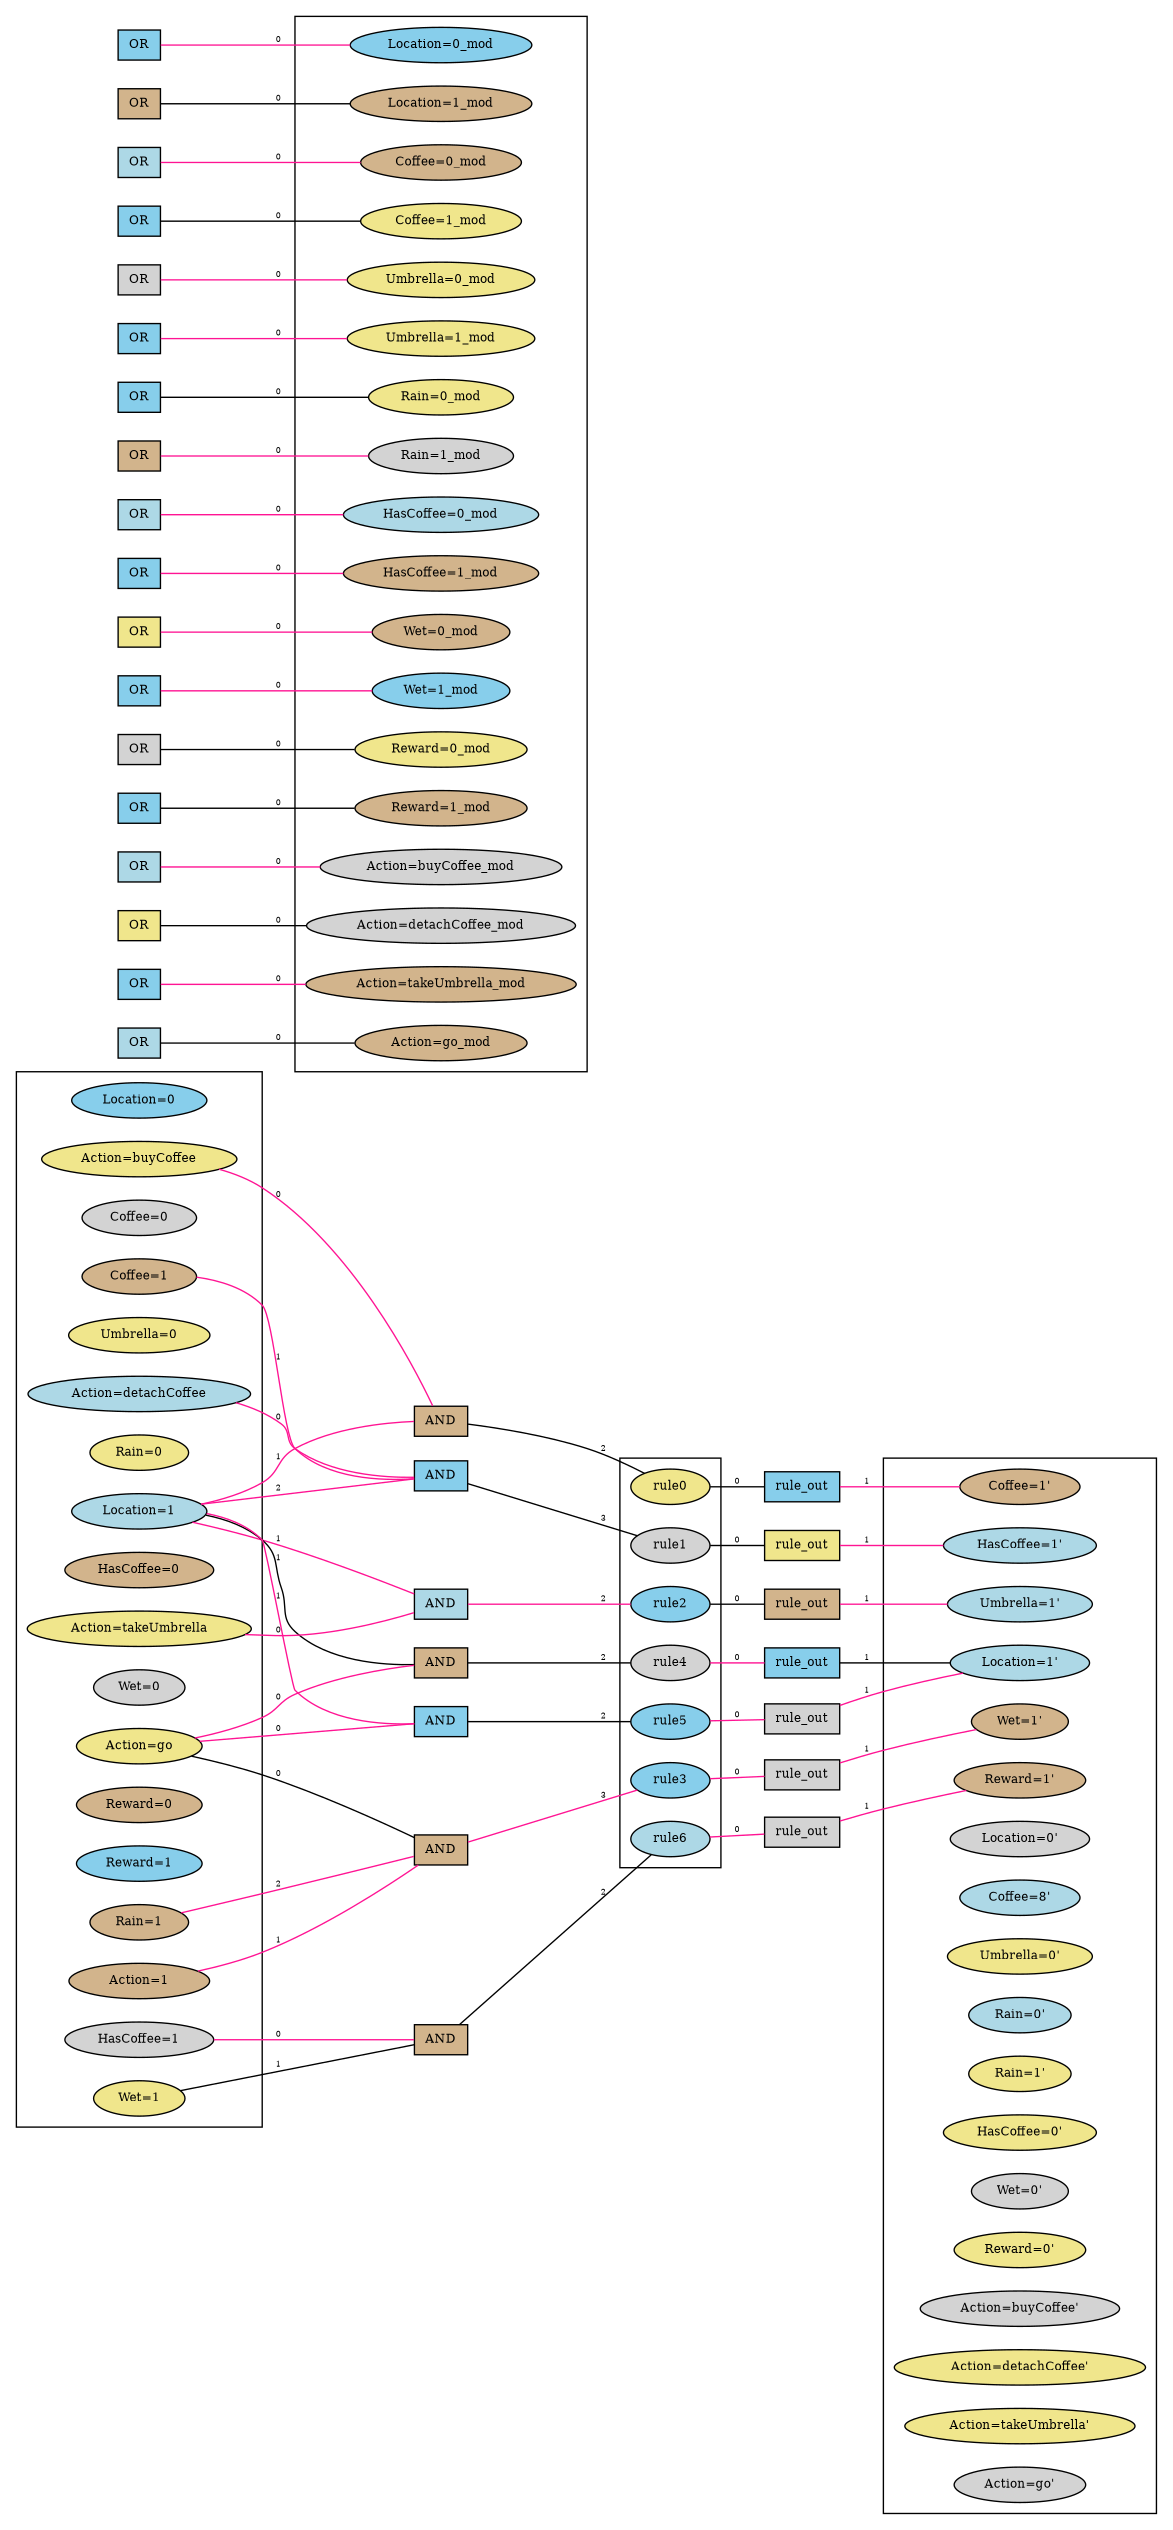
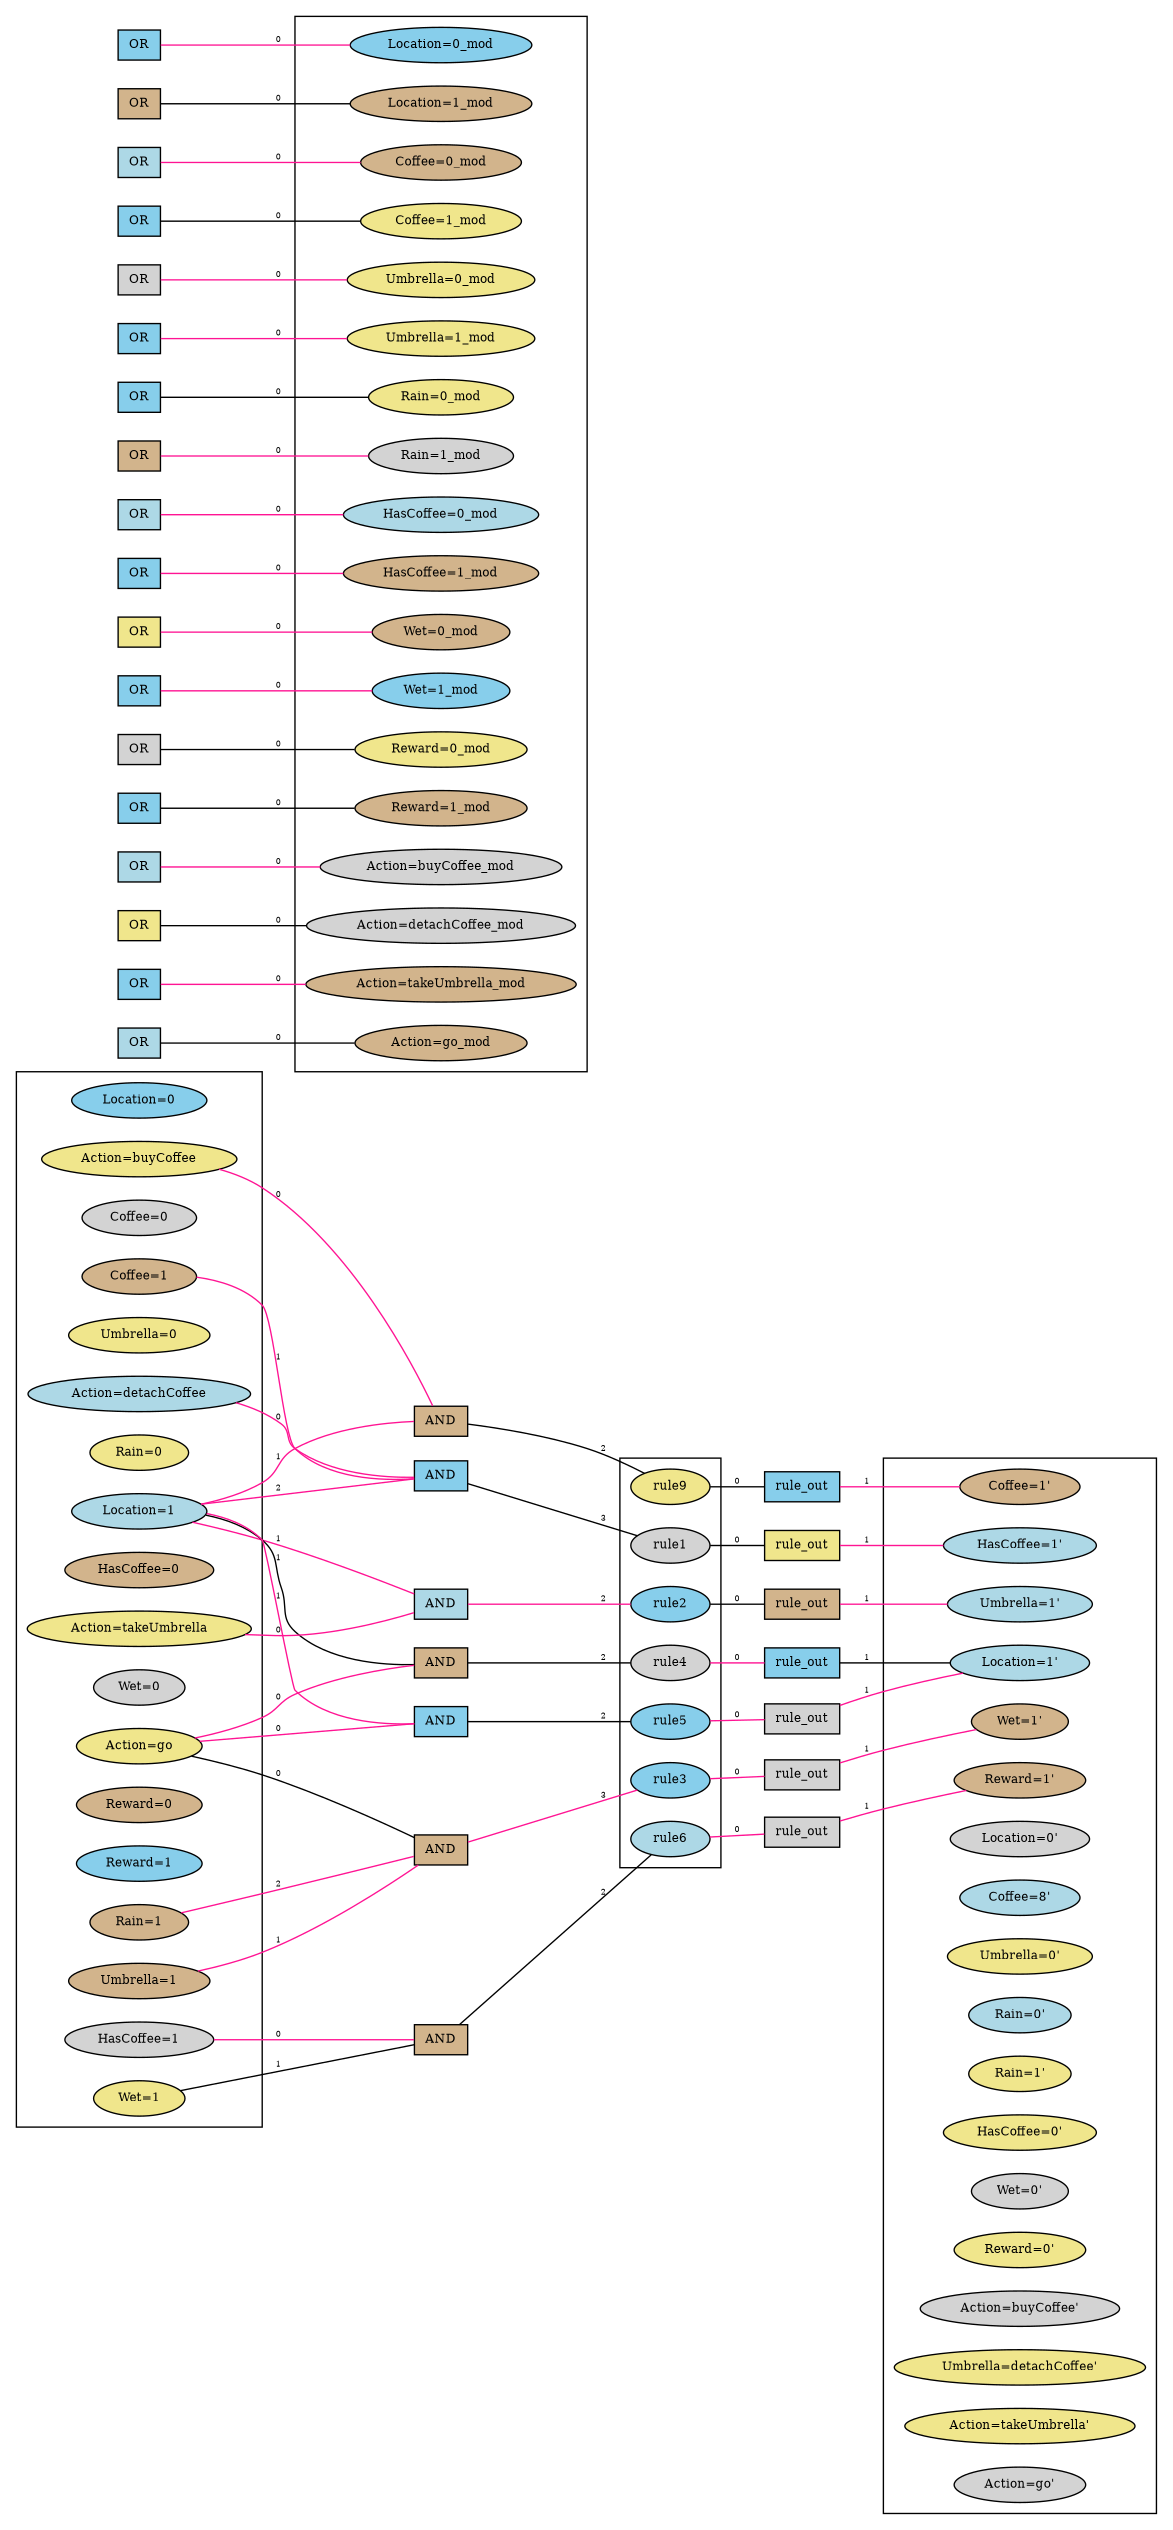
node "rule0": label "rule0" -> "rule9"
node "Action=1": label "Action=1" -> "Umbrella=1"
node "Action=detachCoffee'": label "Action=detachCoffee'" -> "Umbrella=detachCoffee'"
